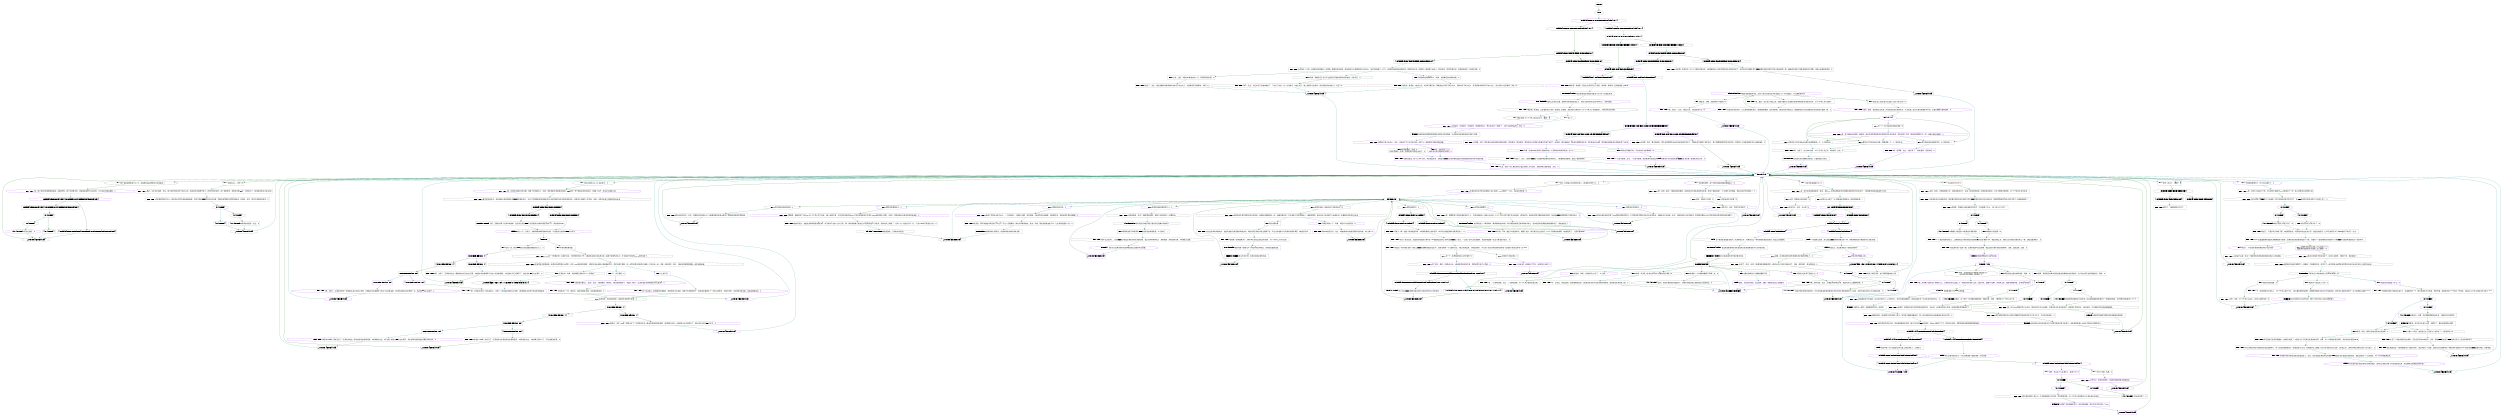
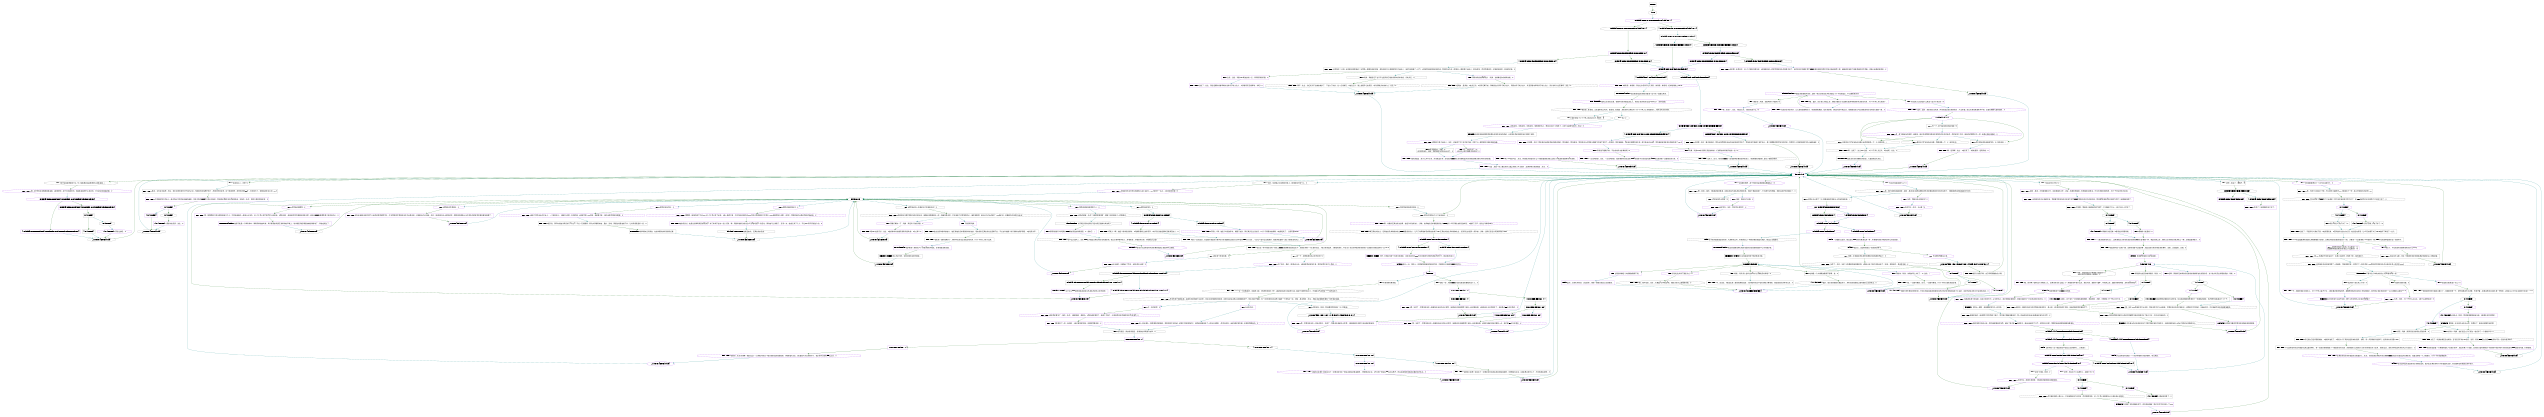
node "Leo hub (04)": label "Leo hub (04)" -> "Untitled hub (04)"
edge "You: “其实我还想知道些别的。”" -> "Easy Leo: “呃……当然可以，先生，利奥能为你做些什么？”他满是皱纹的脸上露出了*我真的很想帮你*的表情。": now "You: “其实我还想知道些别的。”" -> "You: “我正在找码头工人工会的会长。”"
